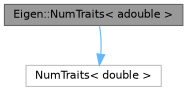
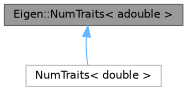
edge "Eigen::NumTraits< adouble >" -> "NumTraits< double >": reversed
